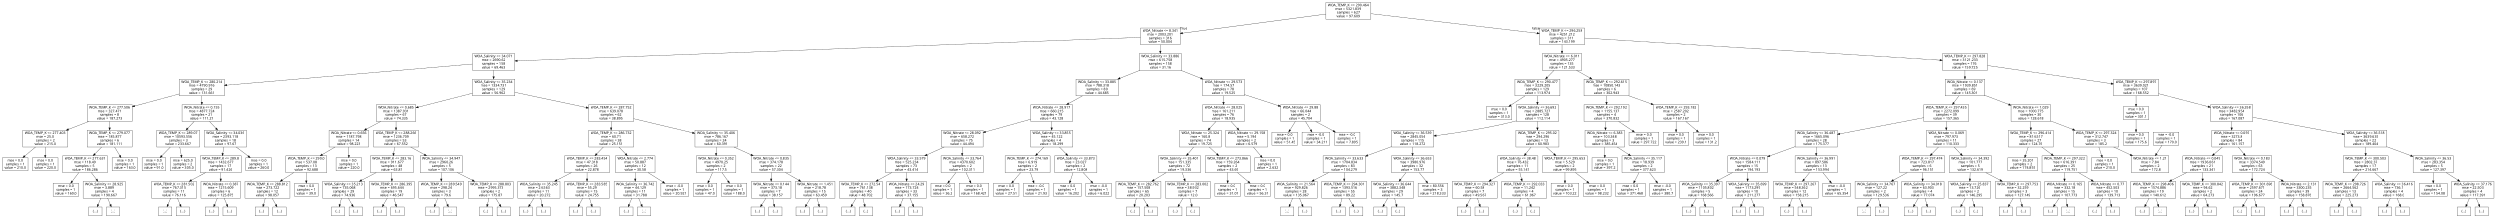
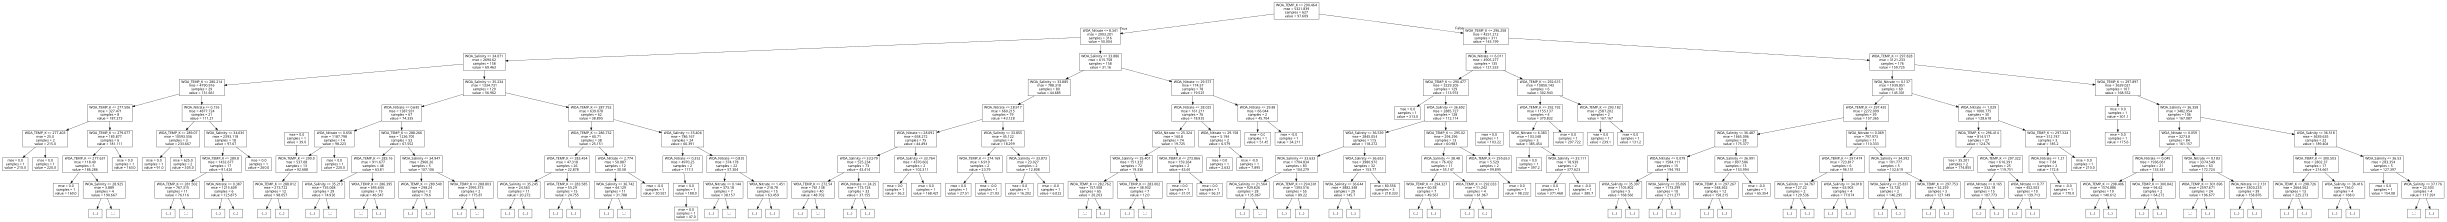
edge "WOA_Nitrate <= 29.88 mse = 66.044 samples = 2 value = 45.704" -> "mse = -0.0 samples = 1 value = 7.895": now "WOA_Nitrate <= 29.158 mse = 5.194 samples = 2 value = 6.579" -> "mse = -0.0 samples = 1 value = 7.895"
edge "mse = -0.0 samples = 1 value = 170.0" -> "WOA_Nitrate <= 1.21 mse = 7.84 samples = 2 value = 172.8": reversed
edge "WOA_TEMP_K <= 290.0 mse = 537.08 samples = 13 value = 92.688" -> "mse = 0.0 samples = 1 value = 39.0": reversed
edge "WOA_Nitrate <= 0.352 mse = 4970.25 samples = 2 value = 117.5" -> "mse = 0.0 samples = 1 value = 47.0": now "mse = 0.0 samples = 1 value = 188.0" -> "mse = 0.0 samples = 1 value = 47.0"
edge "WOA_TEMP_K <= 295.653 mse = 5.529 samples = 2 value = 99.895" -> "mse = 0.0 samples = 1 value = 103.22": reversed
node "WOA_Salinity <= 36.416 mse = 736.1 samples = 4 value = 168.0": label "WOA_Salinity <= 36.416 mse = 736.1 samples = 4 value = 168.0" -> "WOA_Salinity <= 36.416 mse = 736.0 samples = 4 value = 168.0"
